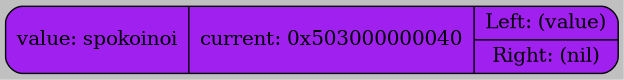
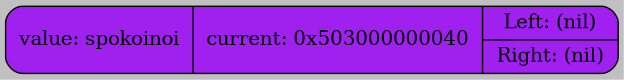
node "value: spokoinoi": text "Left: (value)" -> "Left: (nil)"
